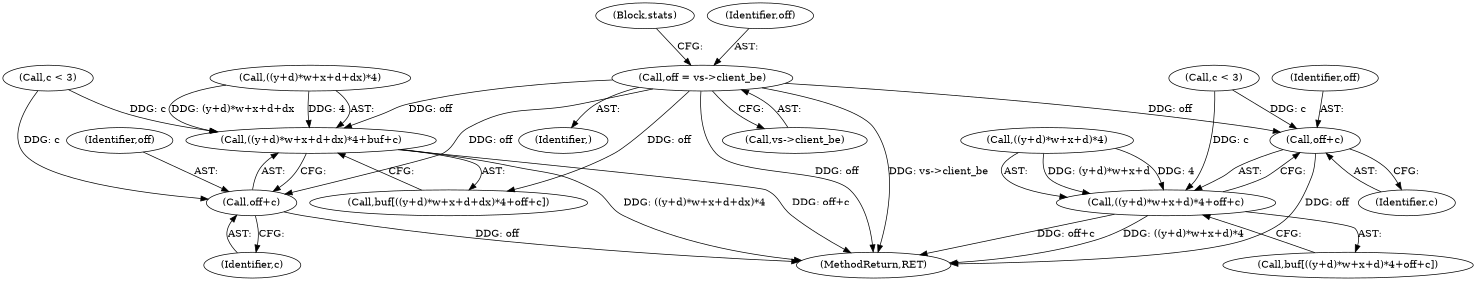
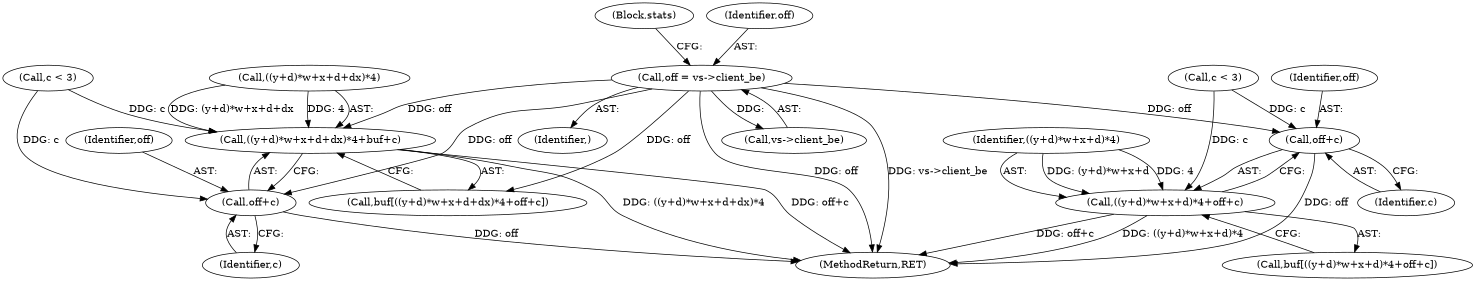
edge "(Call,off = vs->client_be)" -> "(Call,vs->client_be)": label "CFG: " -> "DDG: "
node "(Call,((y+d)*w+x+d)*4)": label "(Call,((y+d)*w+x+d)*4)" -> "(Identifier,((y+d)*w+x+d)*4)"
